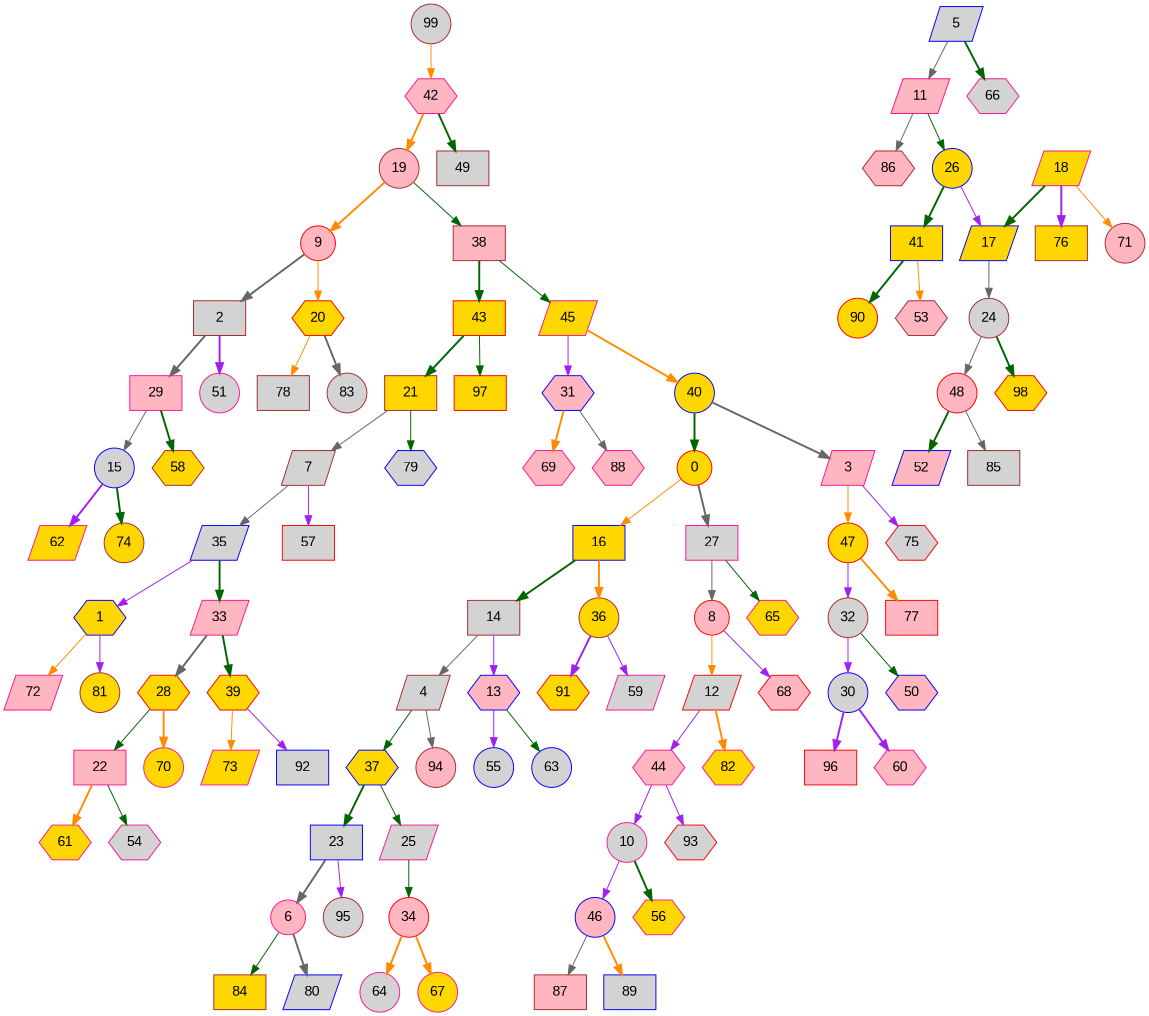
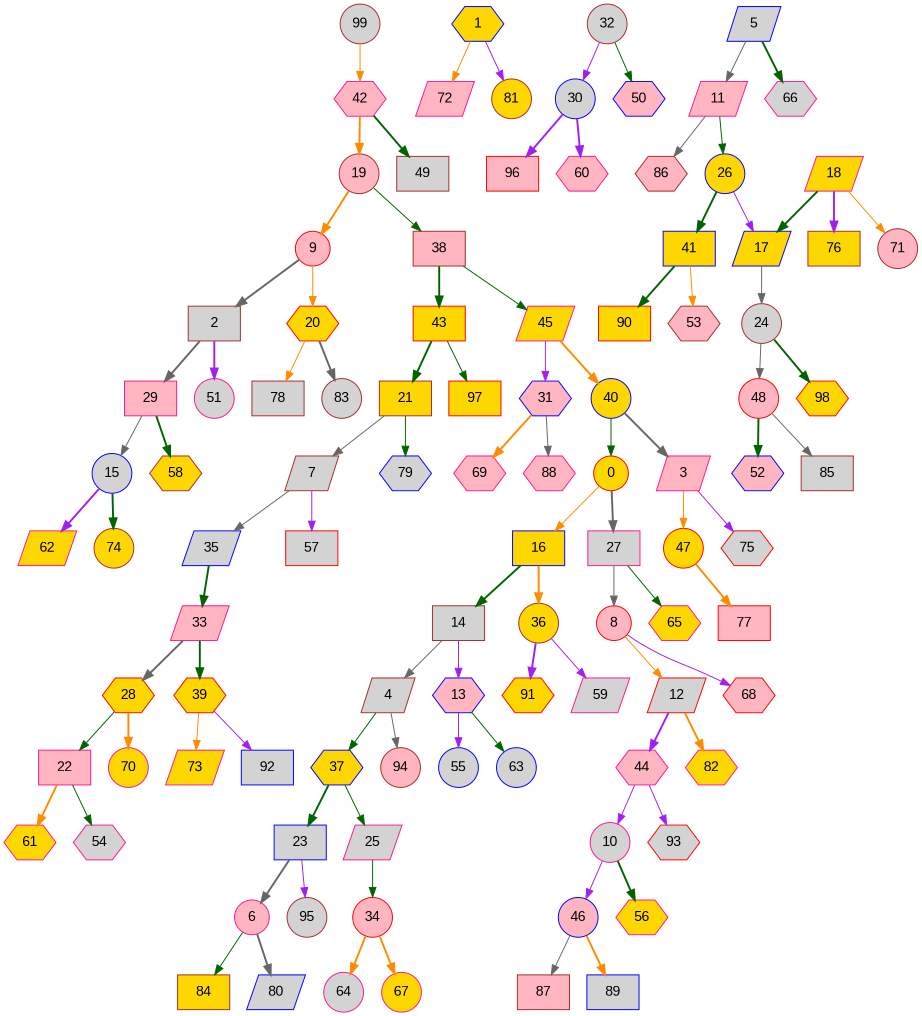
node "90": shape circle -> box
edge "40" -> "0": style bold -> solid
node "52": shape parallelogram -> hexagon
edge "47" -> "32": removed
edge "35" -> "1": removed
edge "12" -> "44": style solid -> bold
